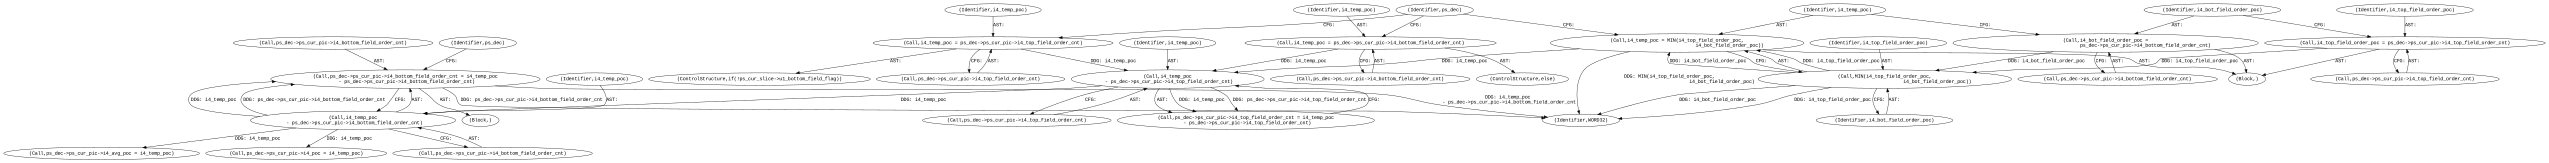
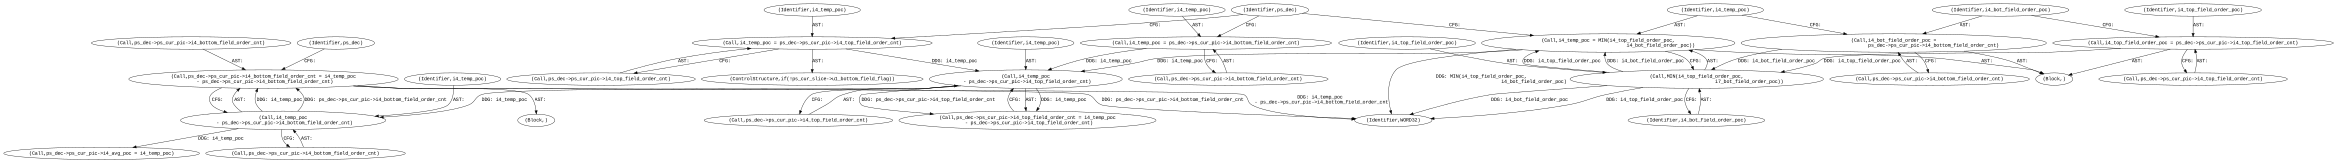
node "(ControlStructure,else)": removed
node "(Call,MIN(i4_top_field_order_poc, i4_bot_field_order_poc))": label "(Call,MIN(i4_top_field_order_poc, i4_bot_field_order_poc))" -> "(Call,MIN(i4_top_field_order_poc, i7_bot_field_order_poc))"
node "(Call,ps_dec->ps_cur_pic->i4_poc = i4_temp_poc)": removed
